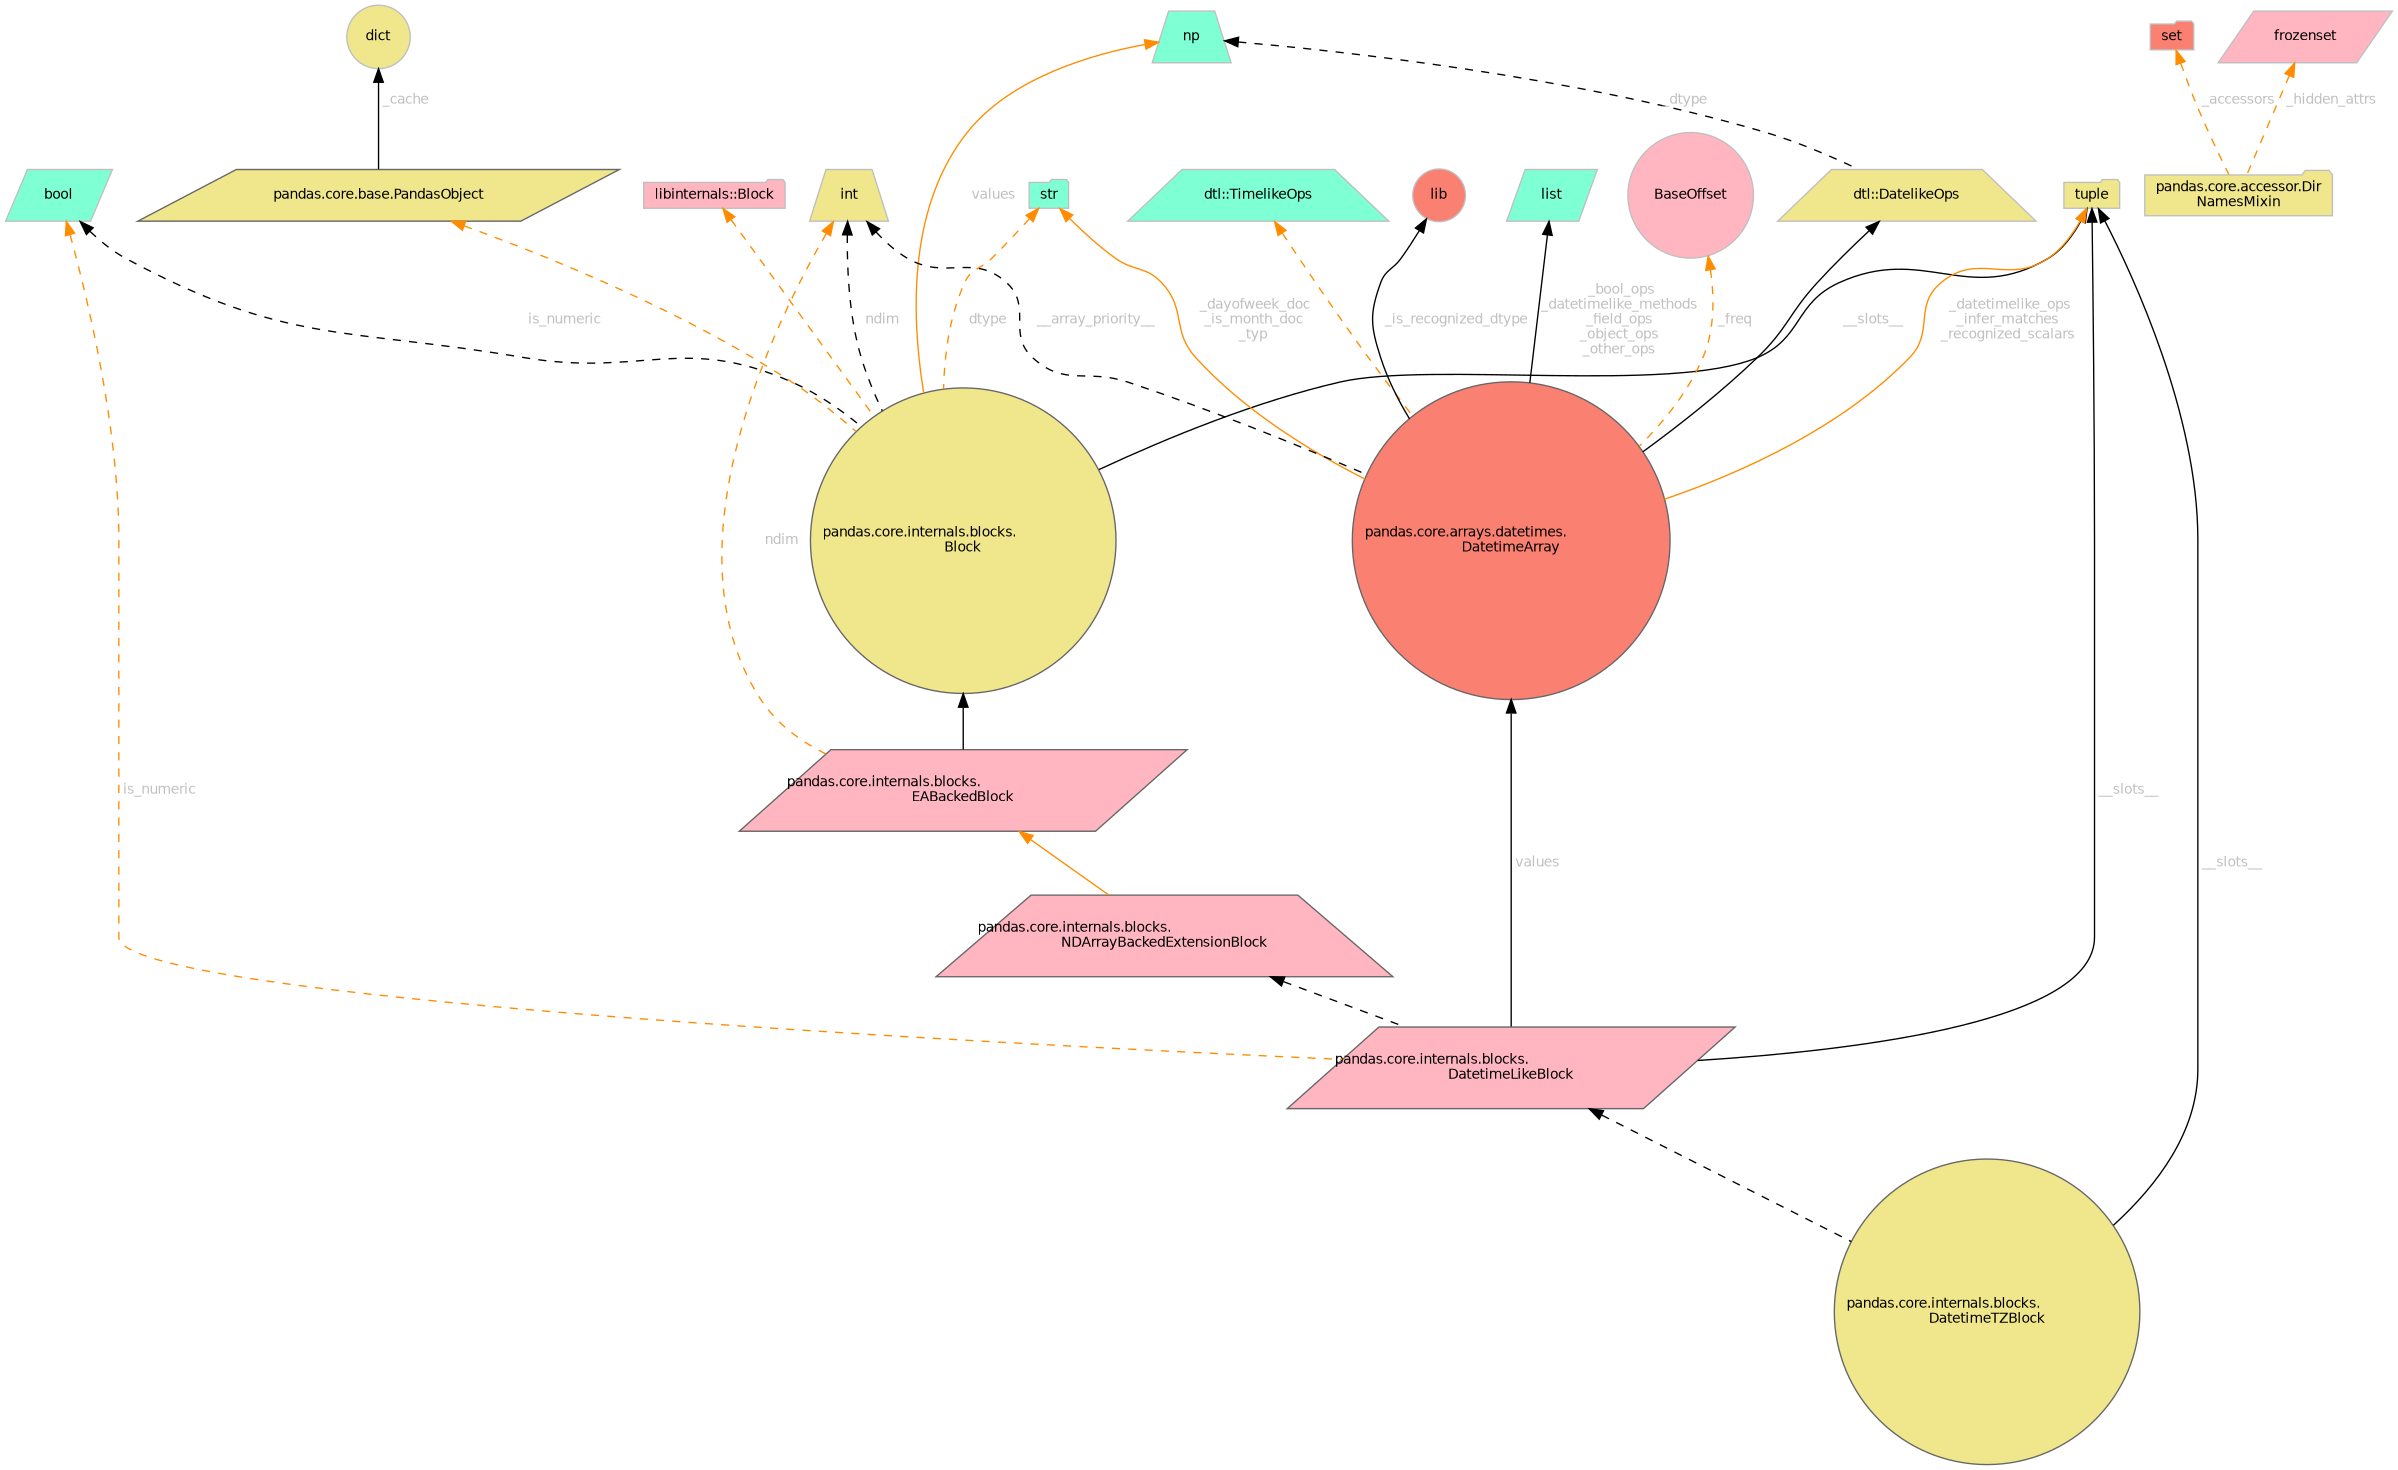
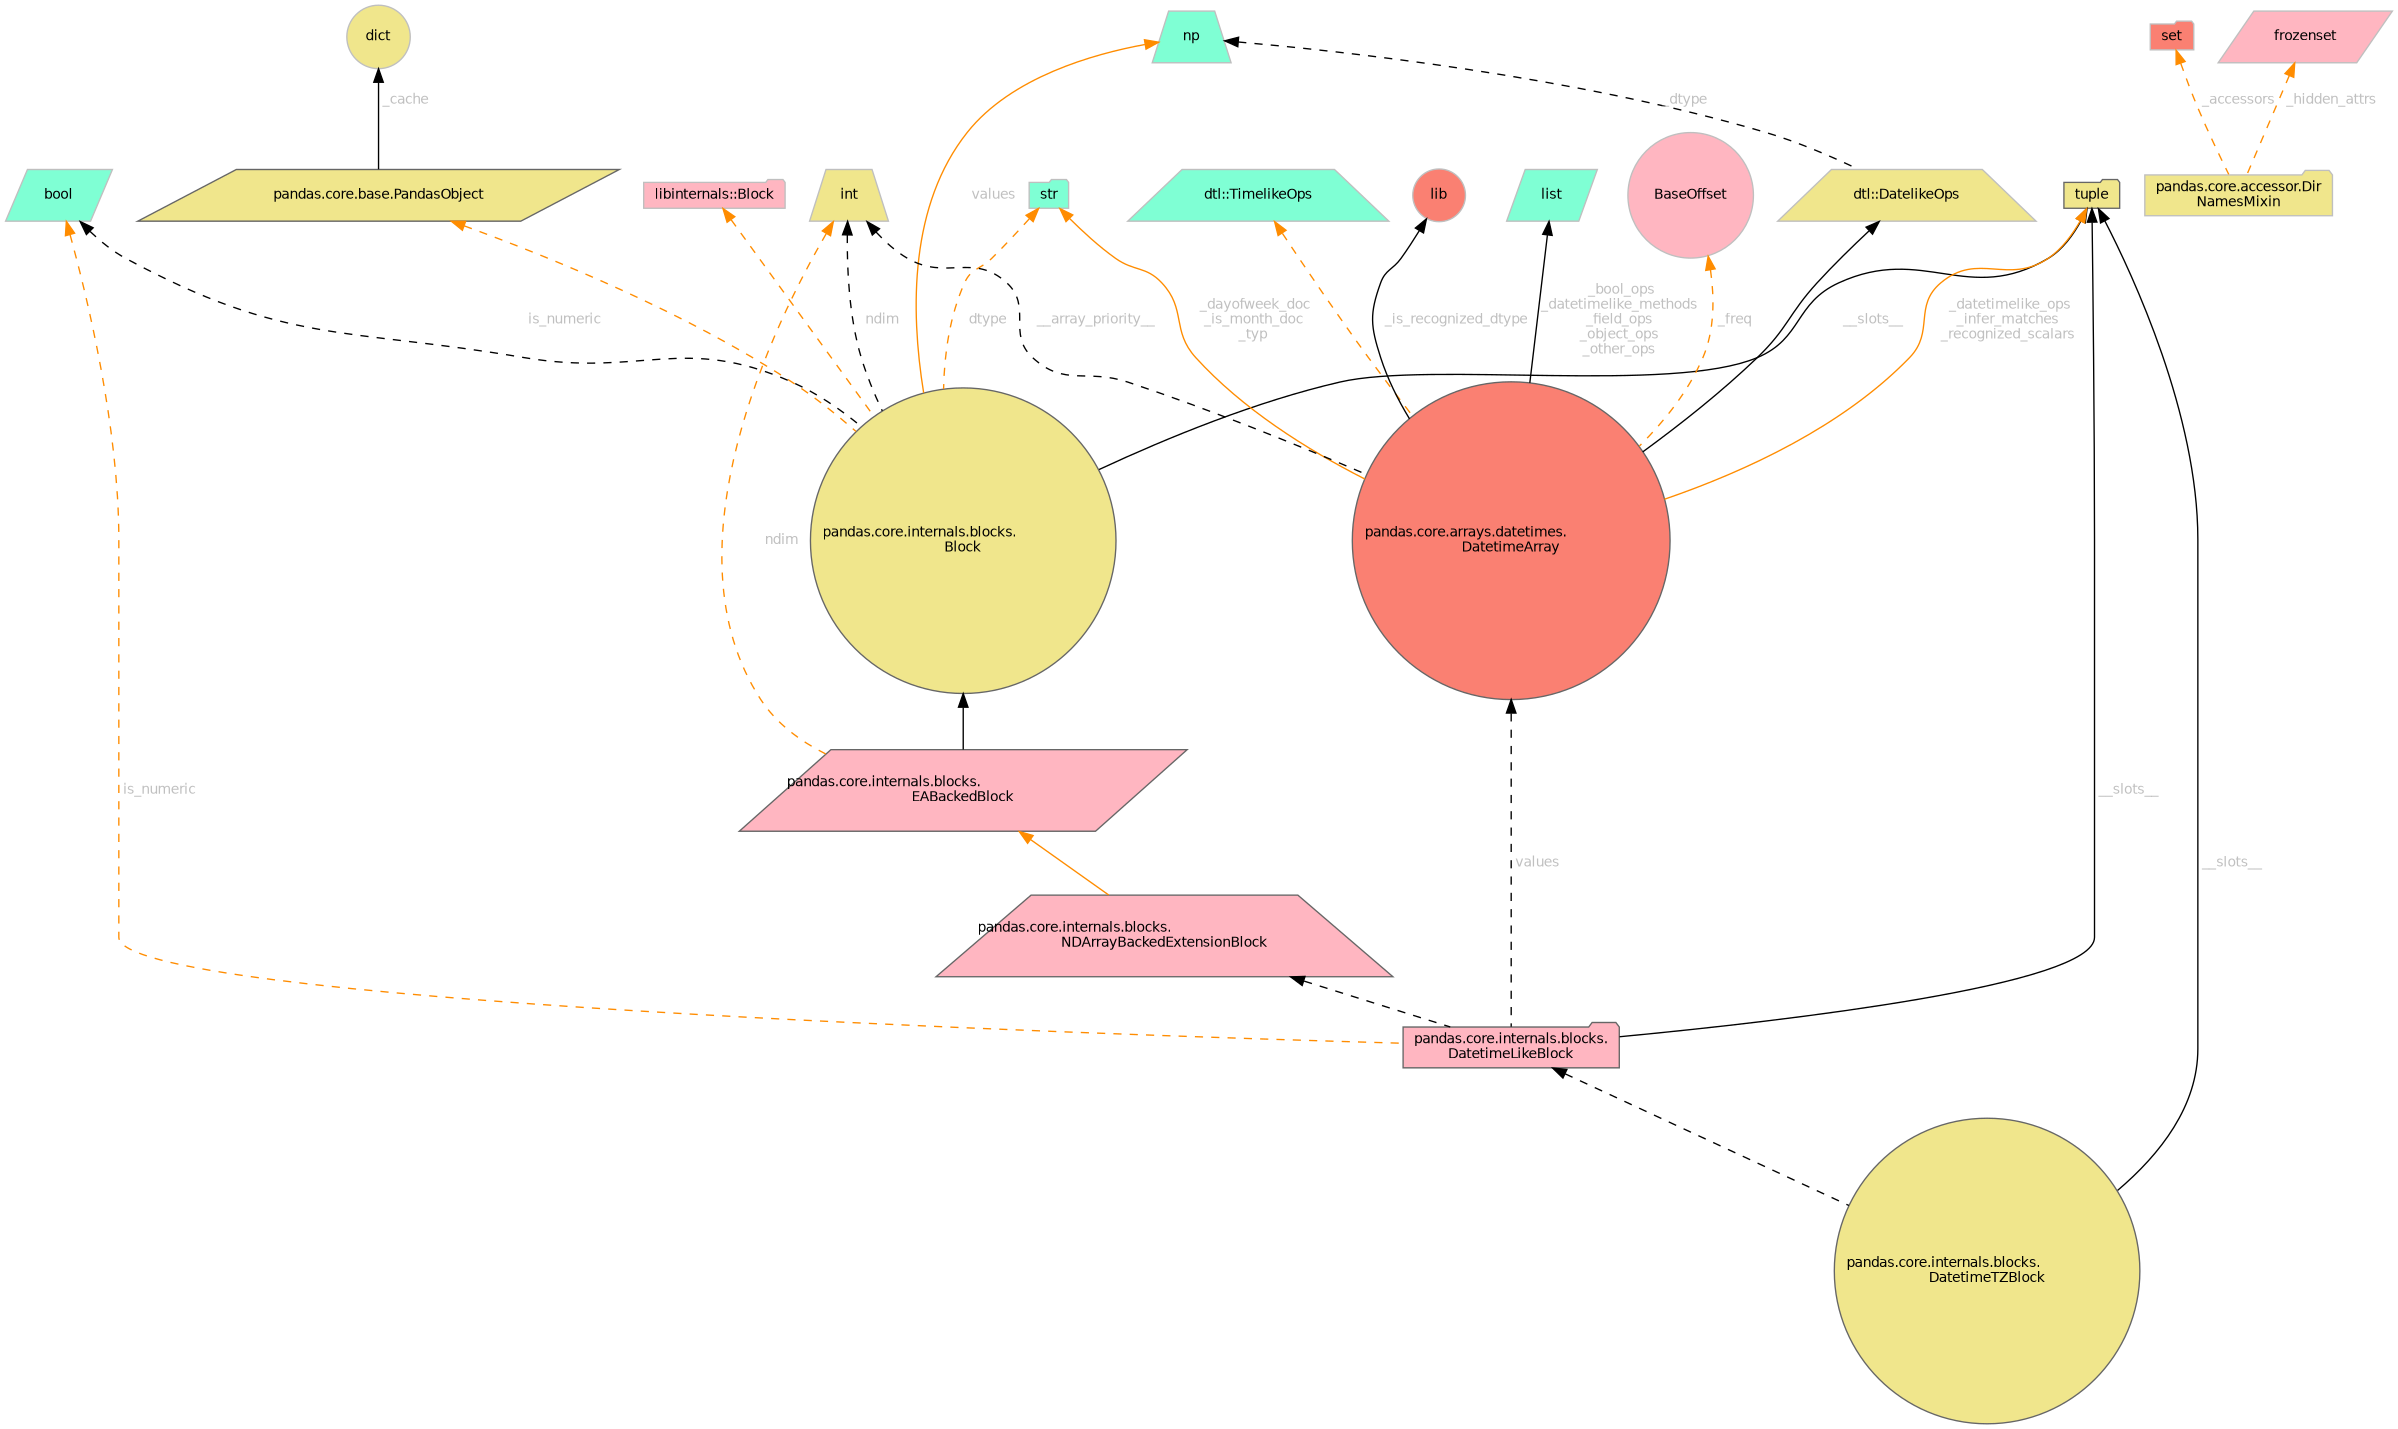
node "tuple": color grey75 -> gray40
edge "pandas.core.internals.blocks. DatetimeLikeBlock" -> "pandas.core.arrays.datetimes. DatetimeArray": style solid -> dashed
node "pandas.core.internals.blocks. DatetimeLikeBlock": shape parallelogram -> folder
